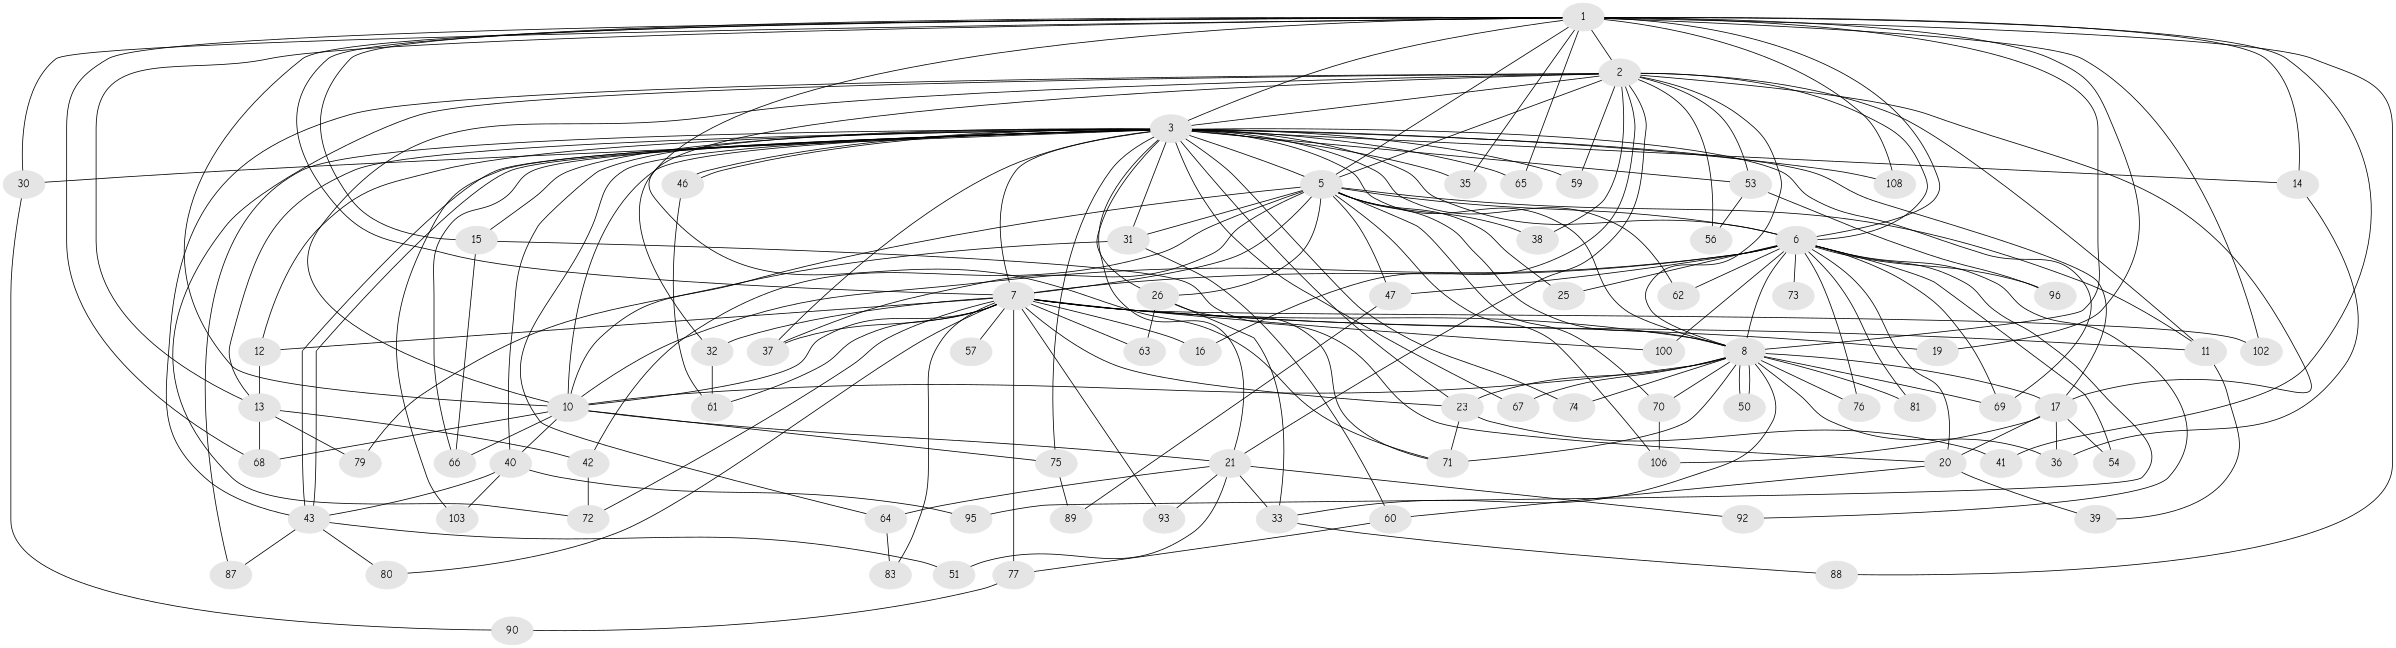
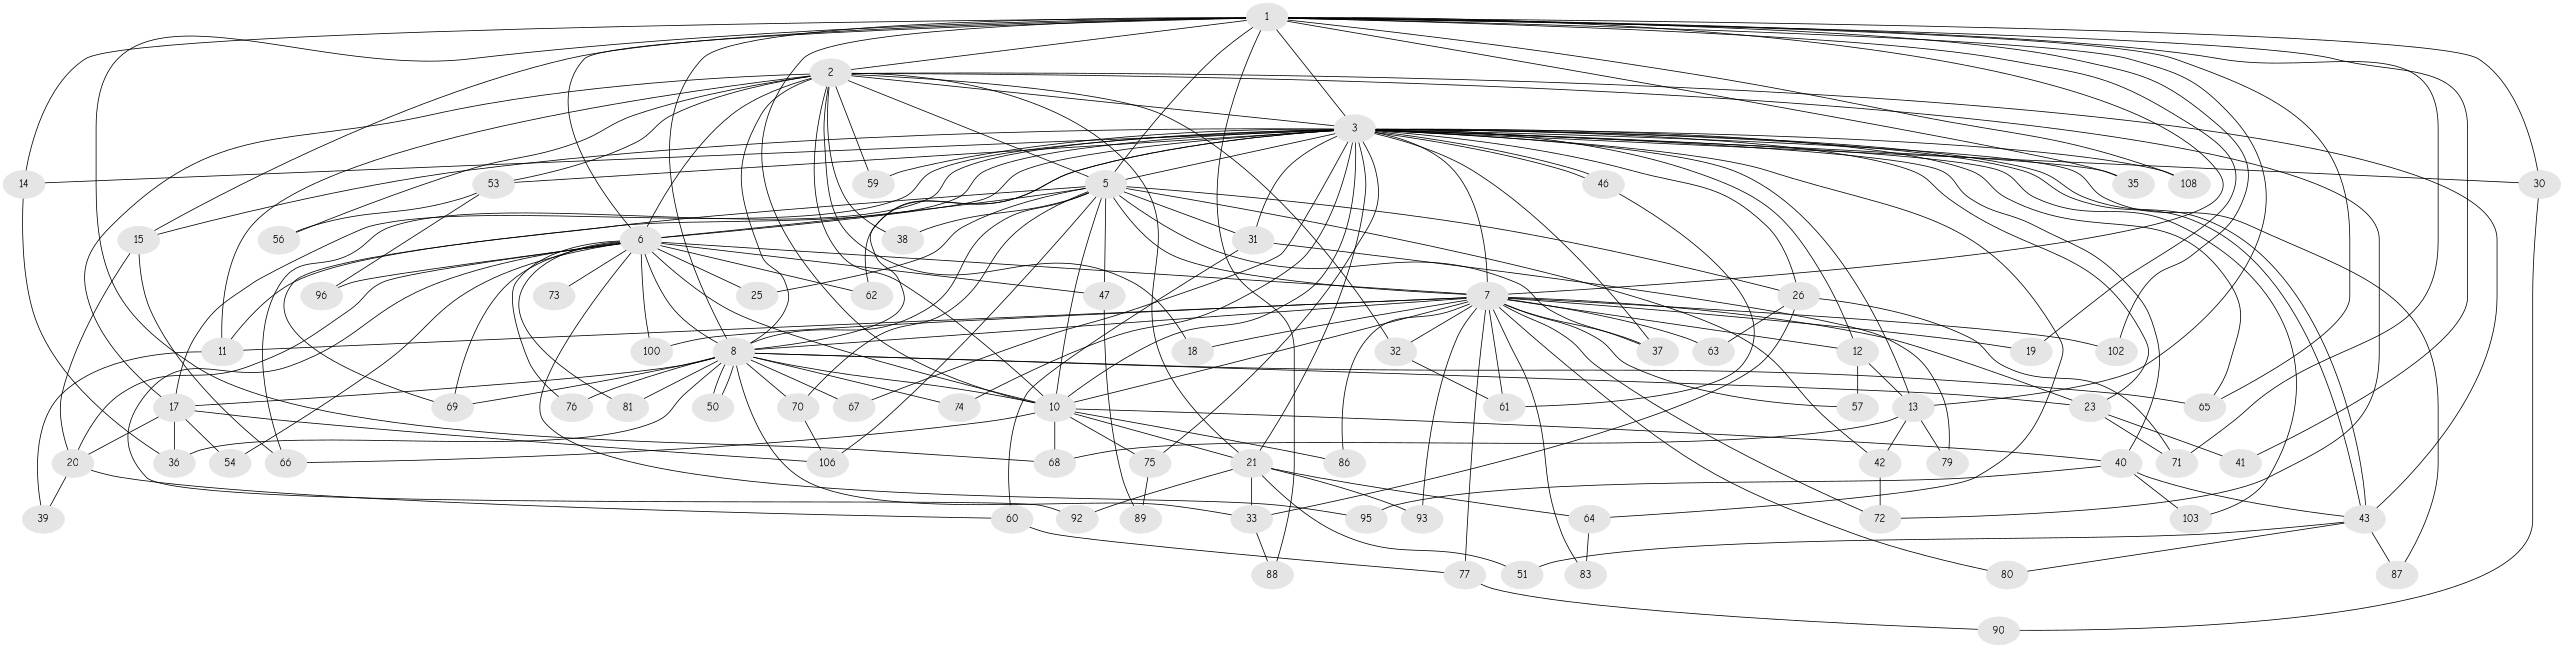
node "16": label "16" -> "18"
edge "12" -- "57": added
edge "8" -- "71": now "8" -- "65"
node "86": added
